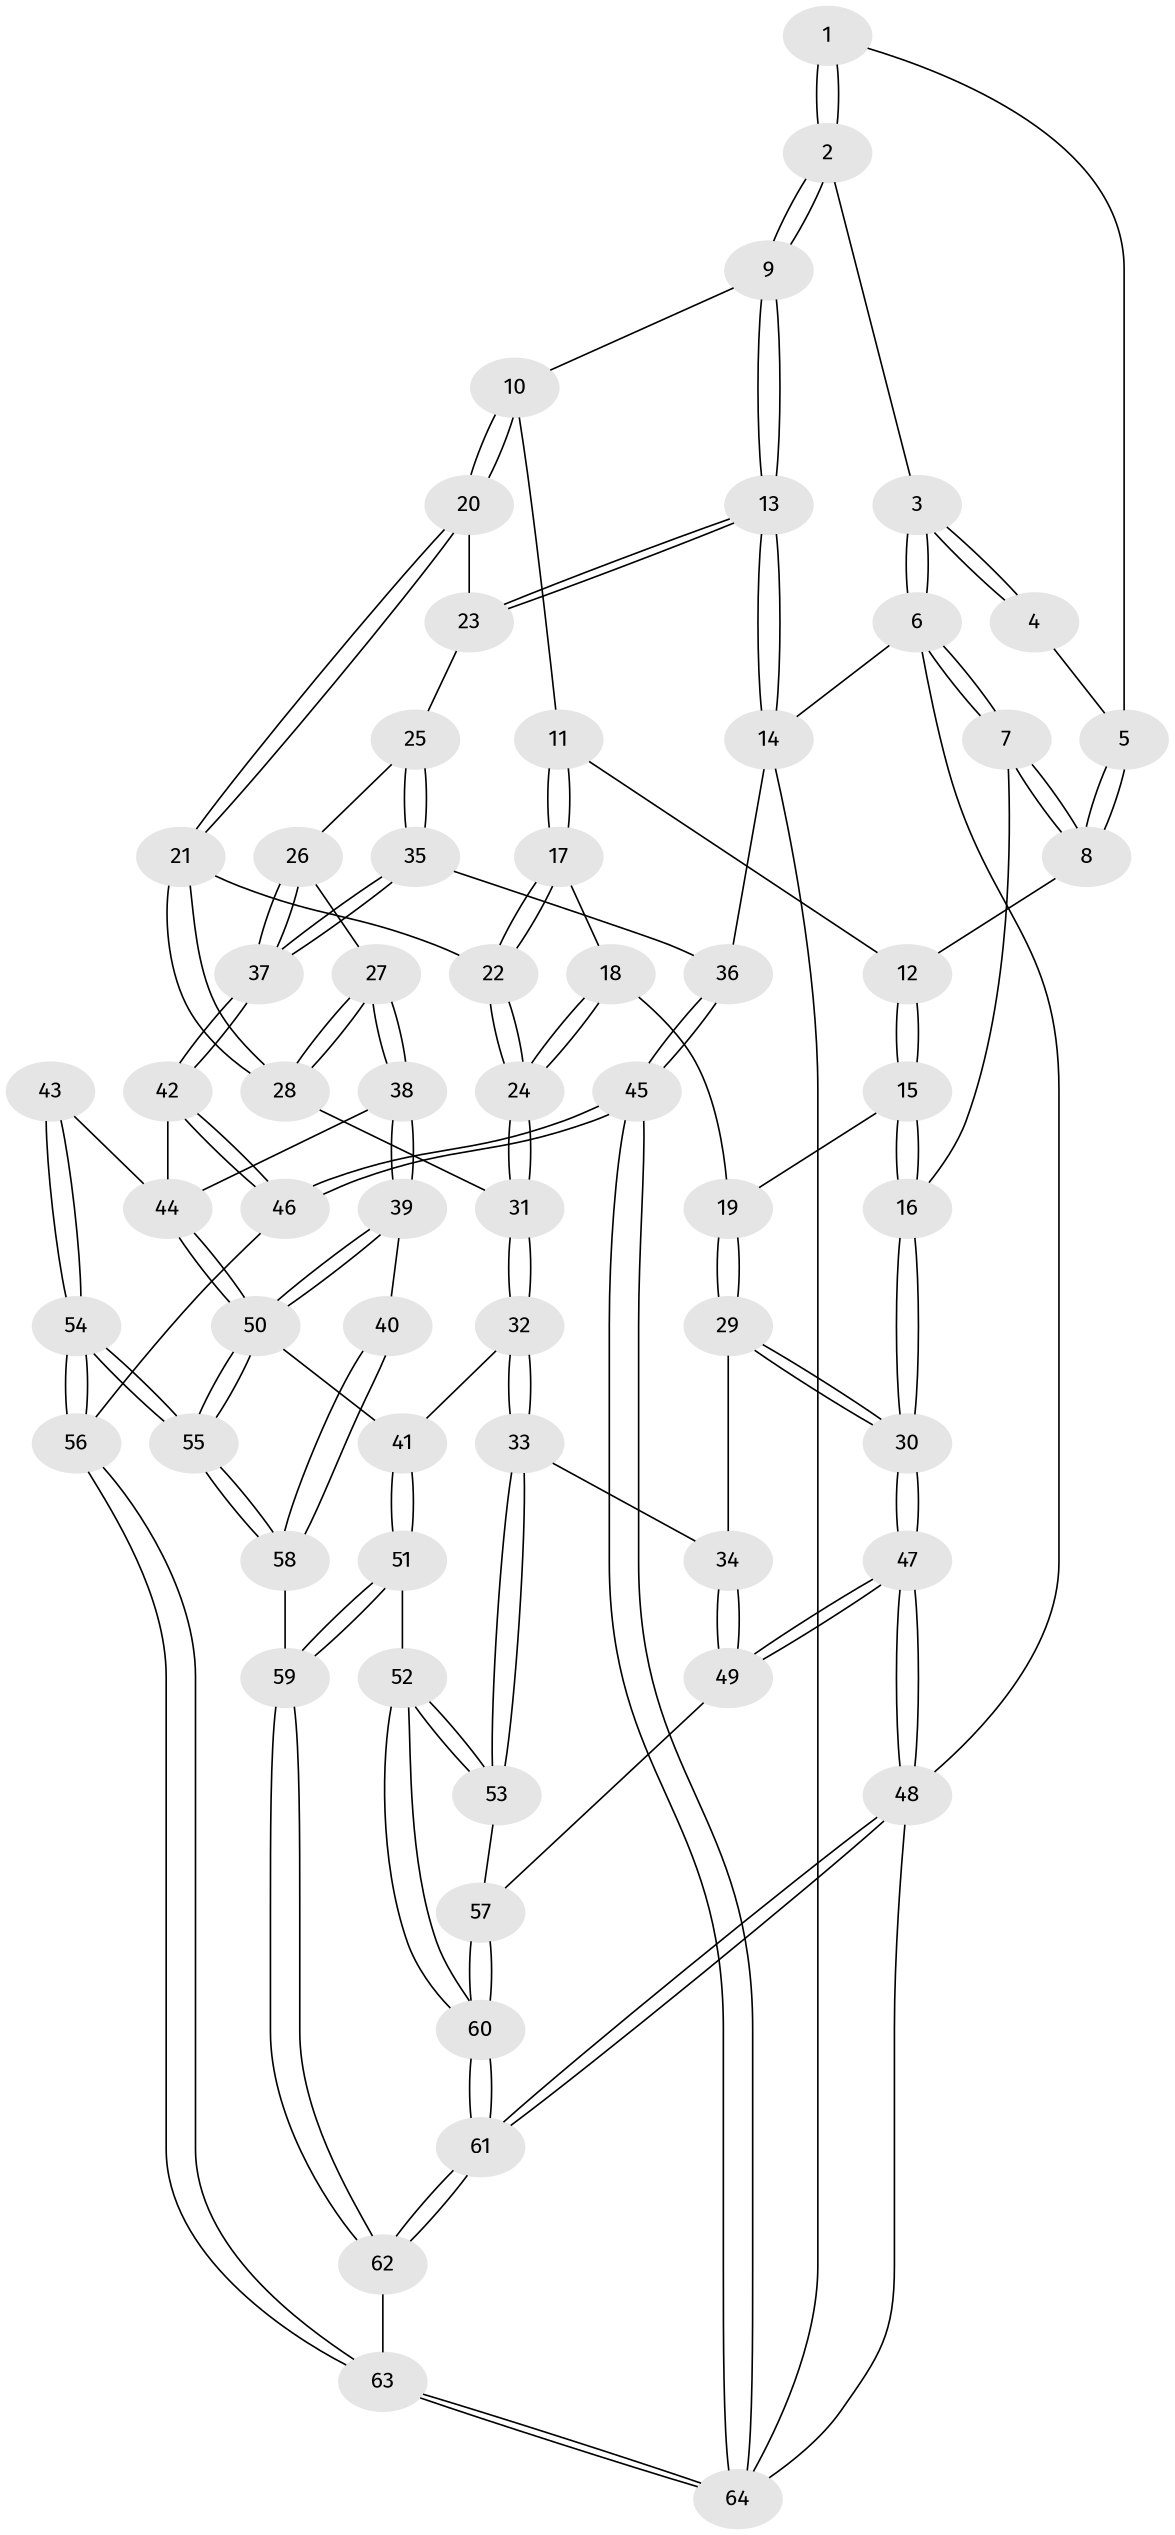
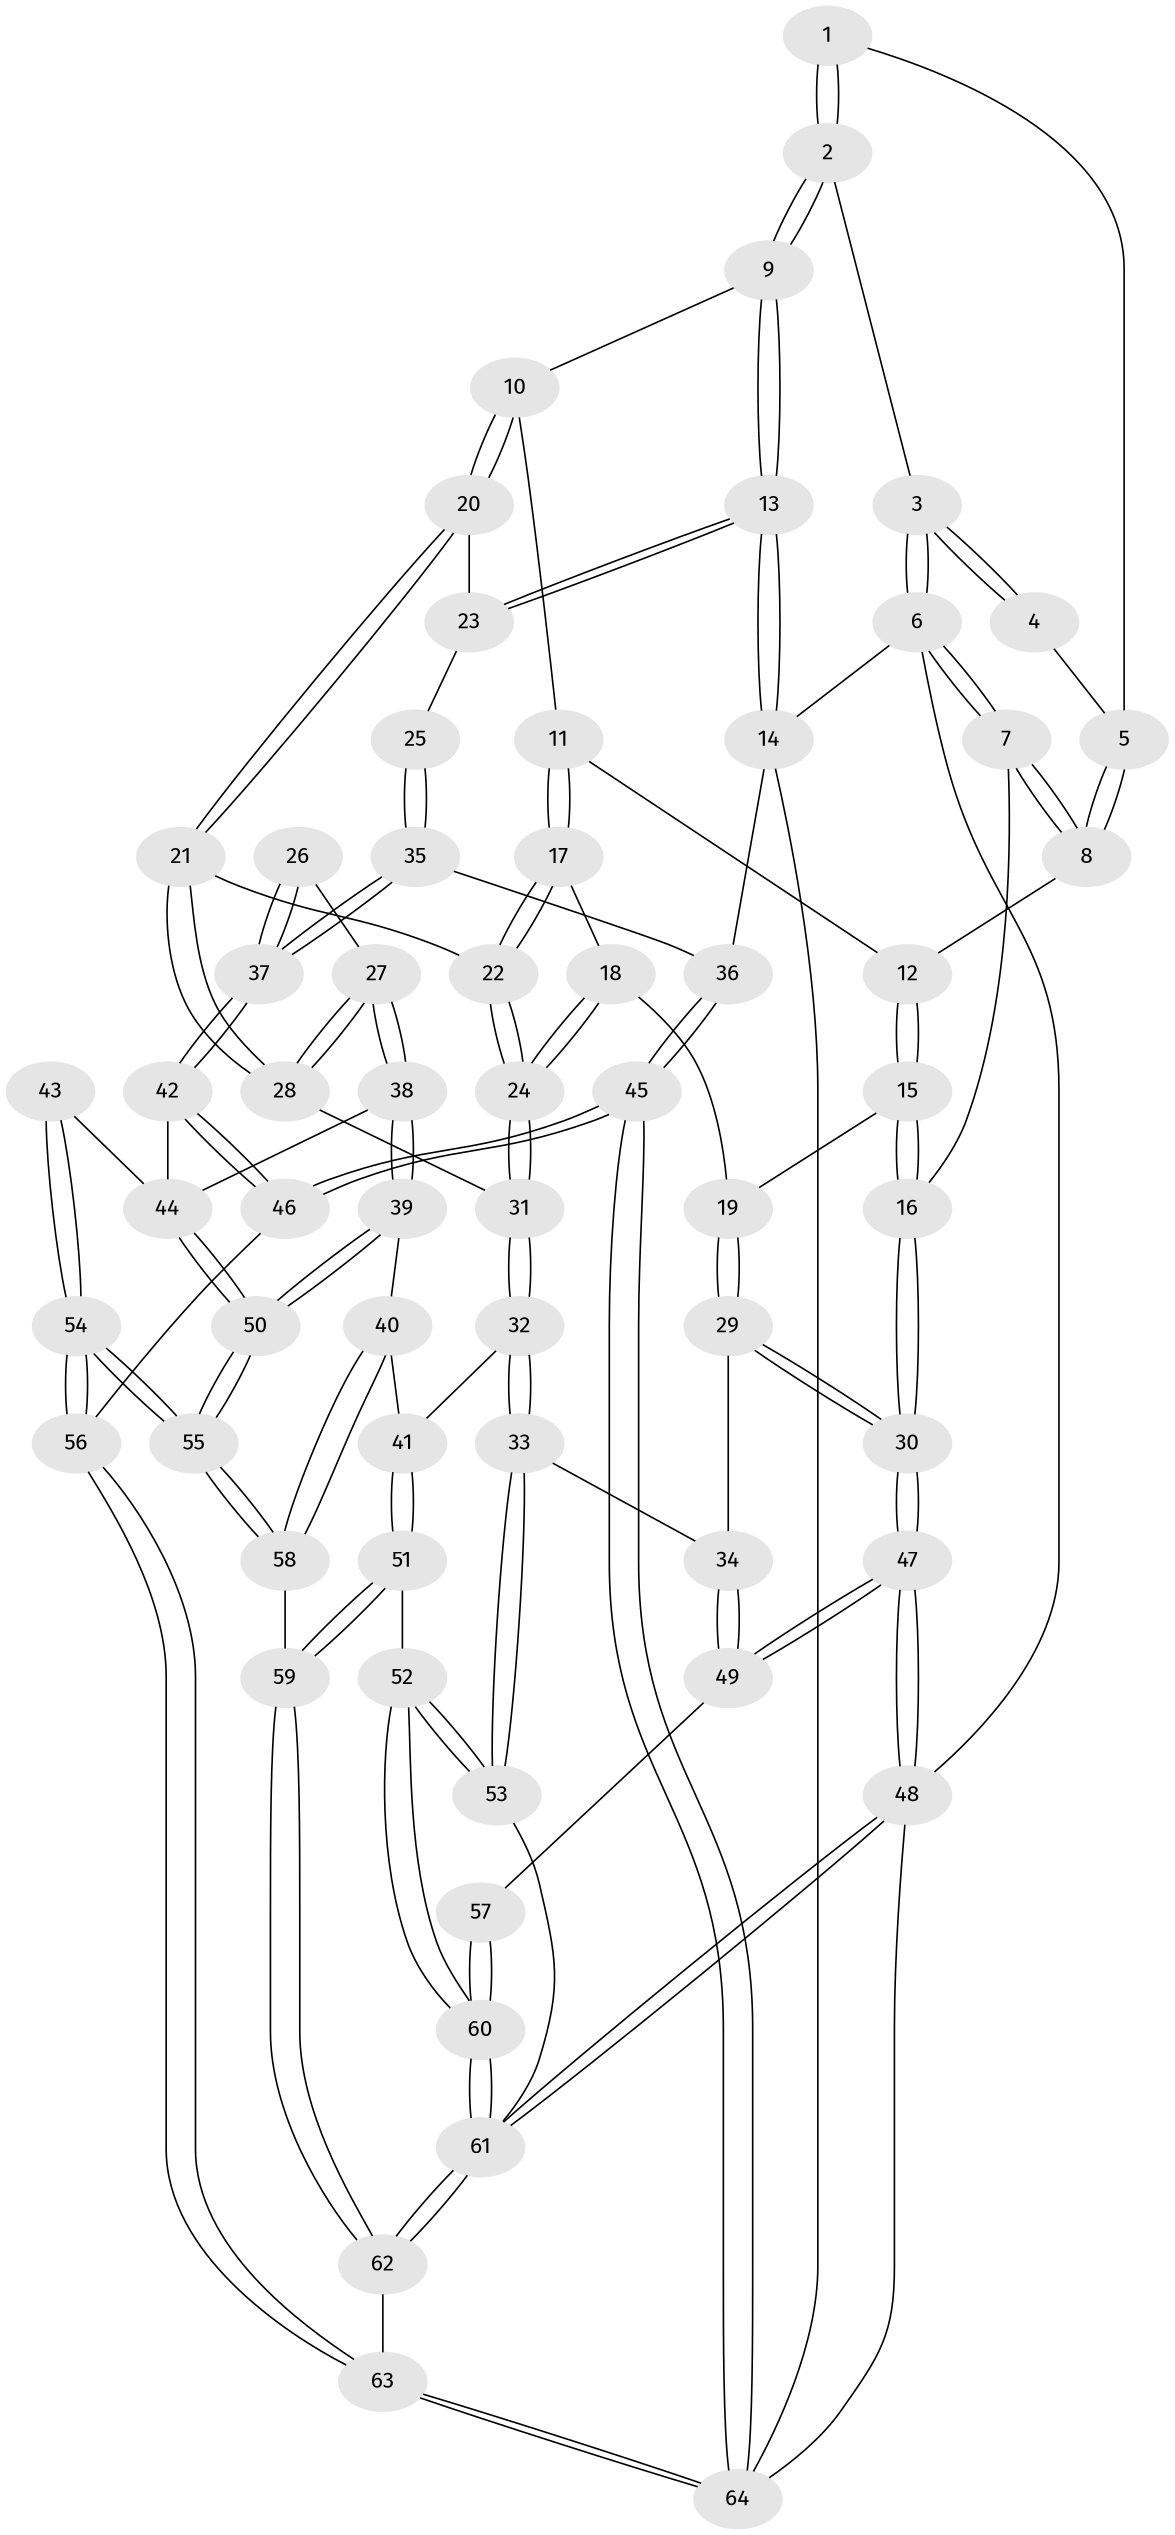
edge "25" -- "26": removed
edge "50" -- "41": now "40" -- "41"
edge "53" -- "57": now "53" -- "61"
